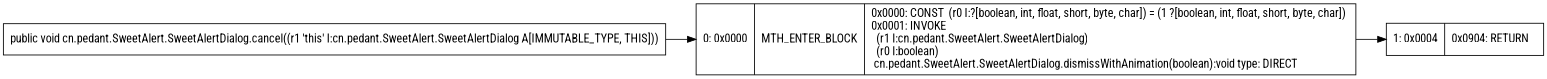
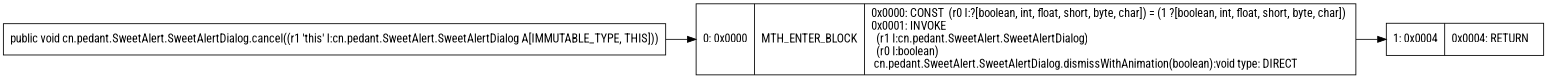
node "1: 0x0004": text "0x0904: RETURN" -> "0x0004: RETURN"
